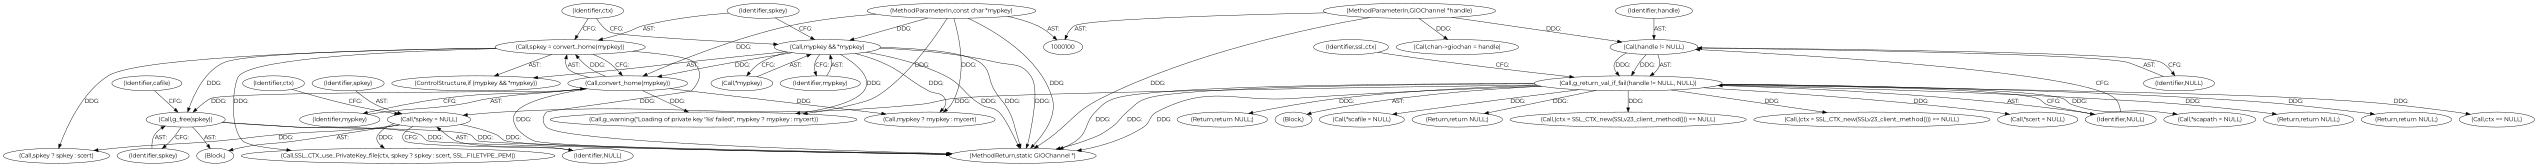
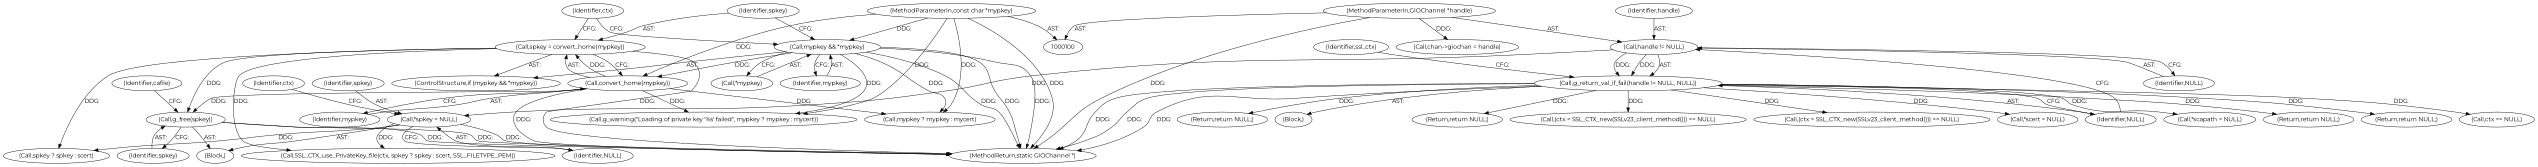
edge "(MethodParameterIn,GIOChannel *handle)" -> "(Call,handle != NULL)": label "DDG: " -> "AST: "
edge "(Call,g_return_val_if_fail(handle != NULL, NULL))" -> "(Call,*spkey = NULL)": now "(Call,handle != NULL)" -> "(Call,*spkey = NULL)"
node "(Call,*scafile = NULL)": removed
